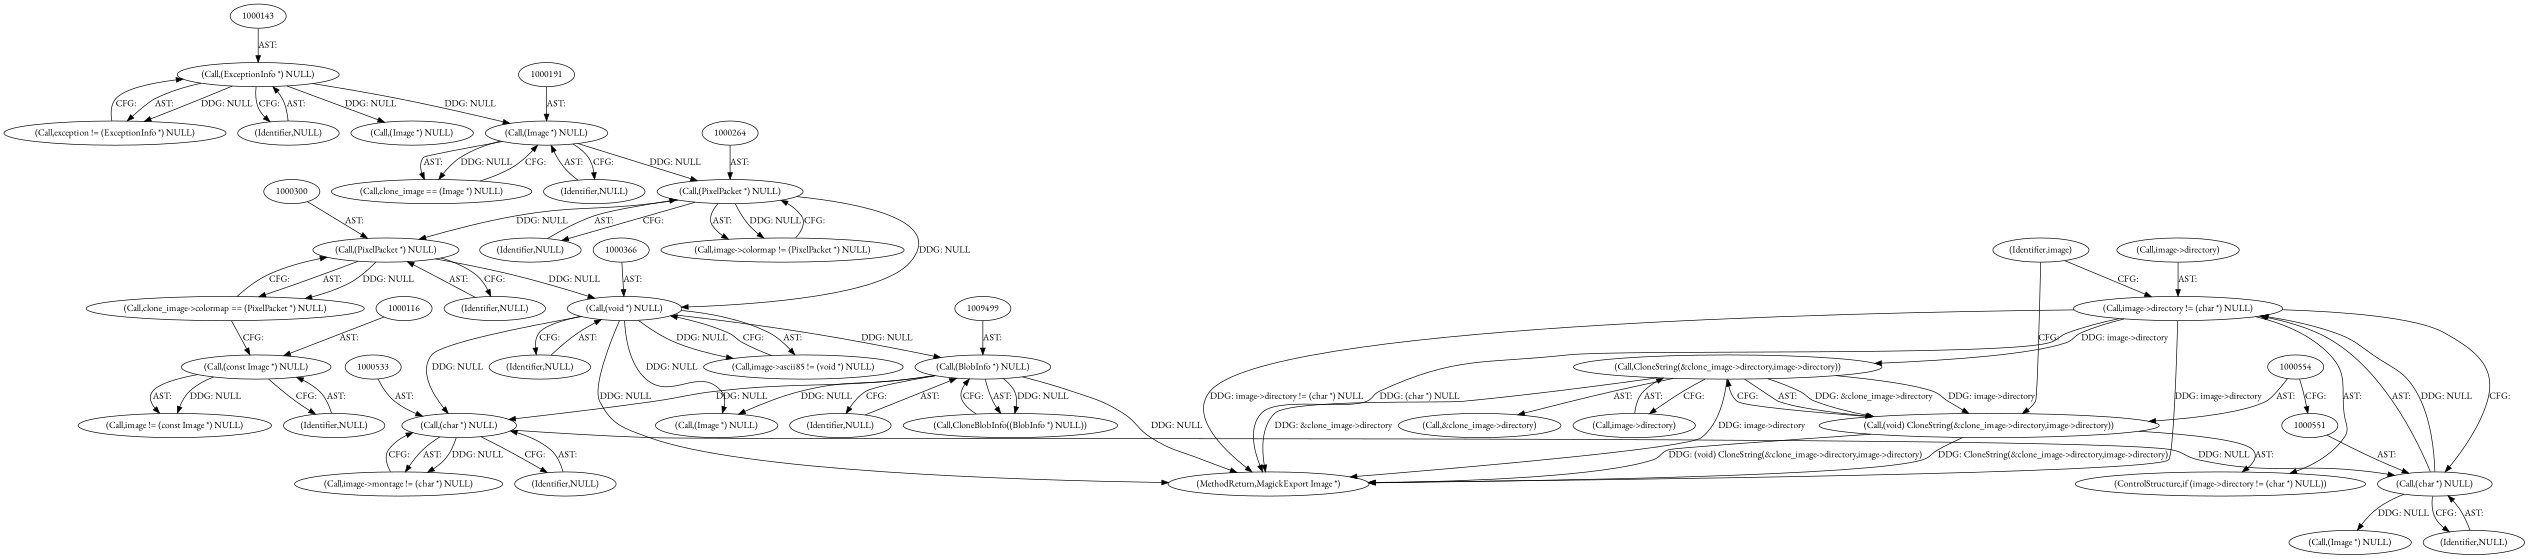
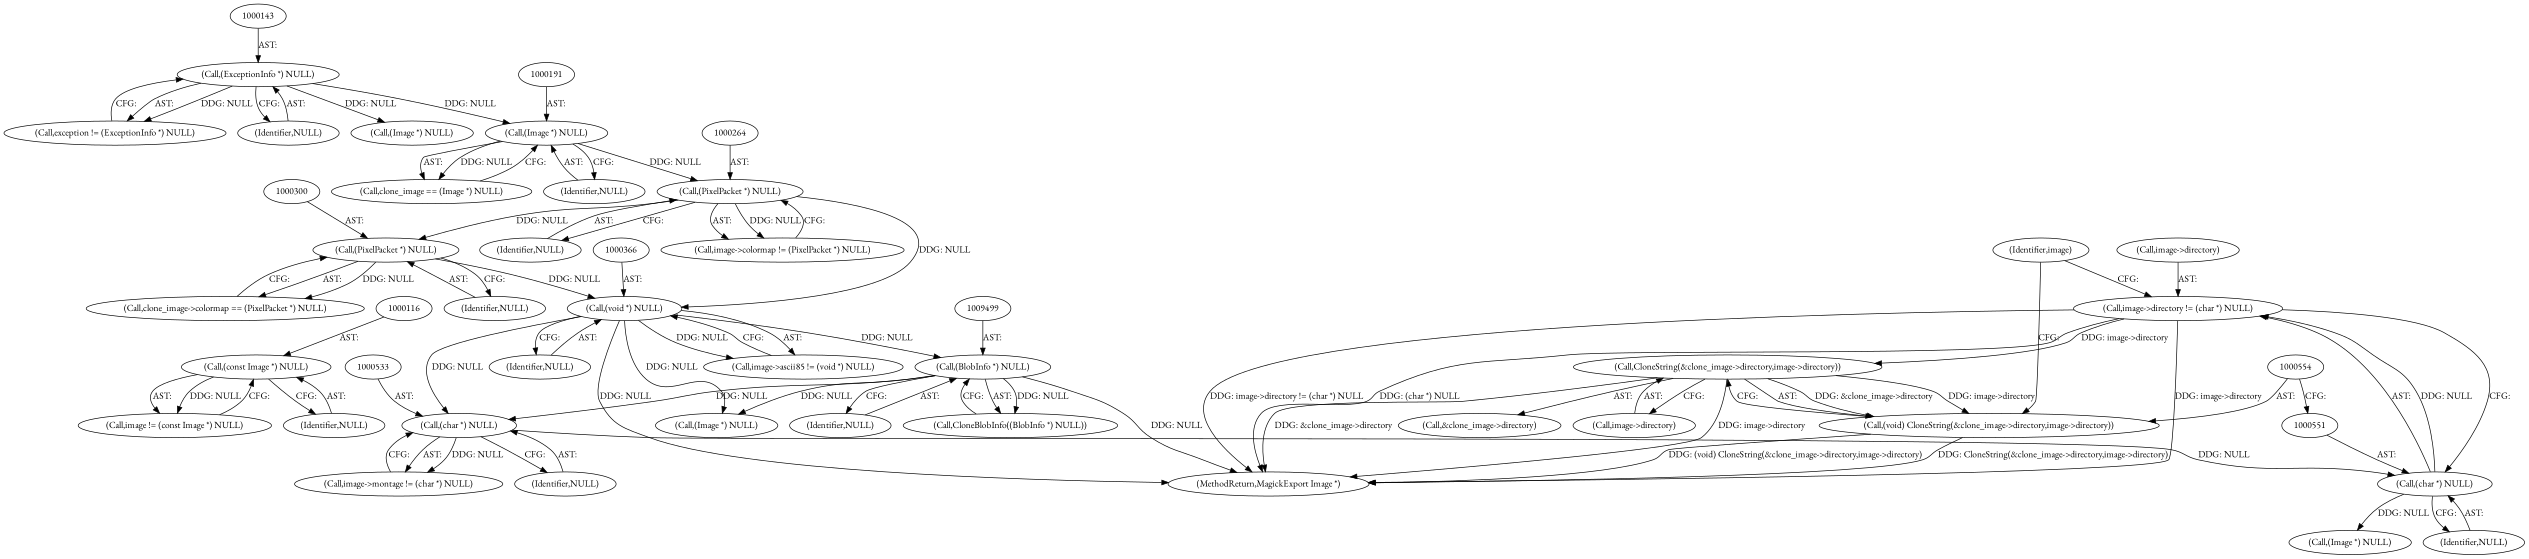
edge "(Call,clone_image->colormap == (PixelPacket *) NULL)" -> "(Call,(const Image *) NULL)": now "(Call,image != (const Image *) NULL)" -> "(Call,(const Image *) NULL)"
node "(ControlStructure,if (image->directory != (char *) NULL))": removed
